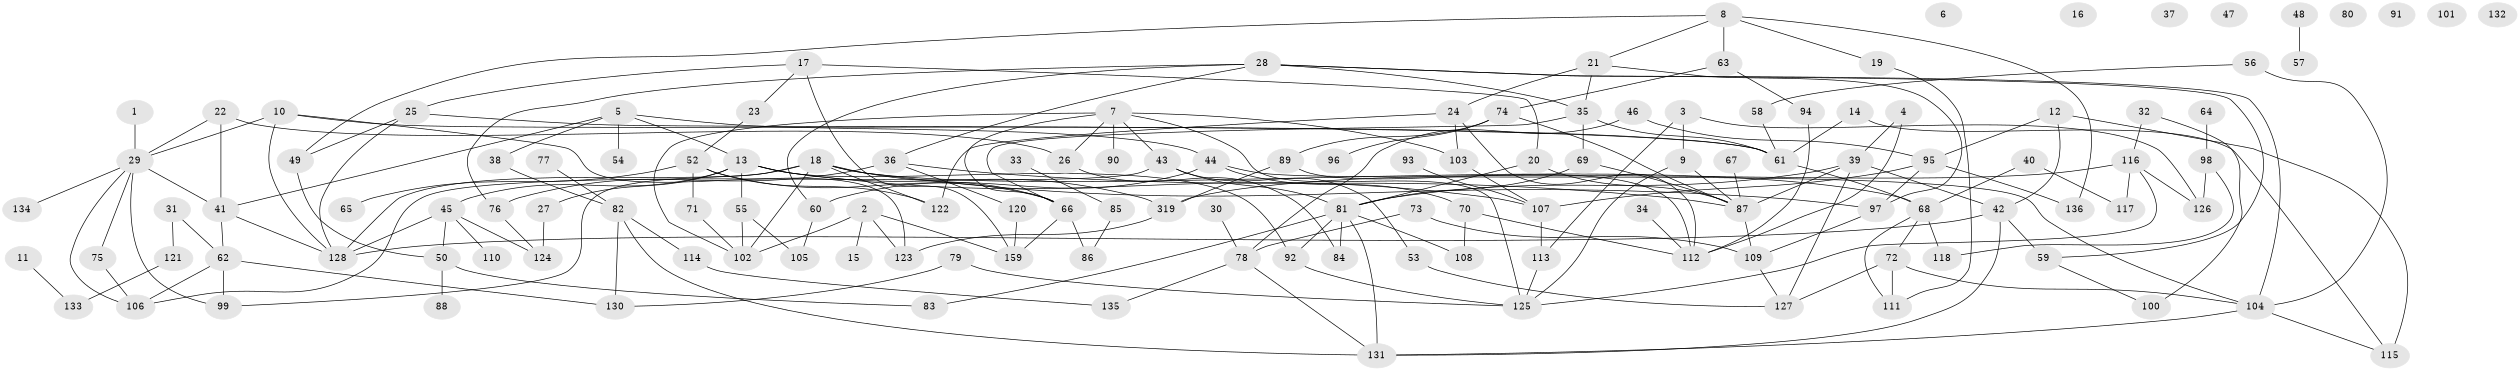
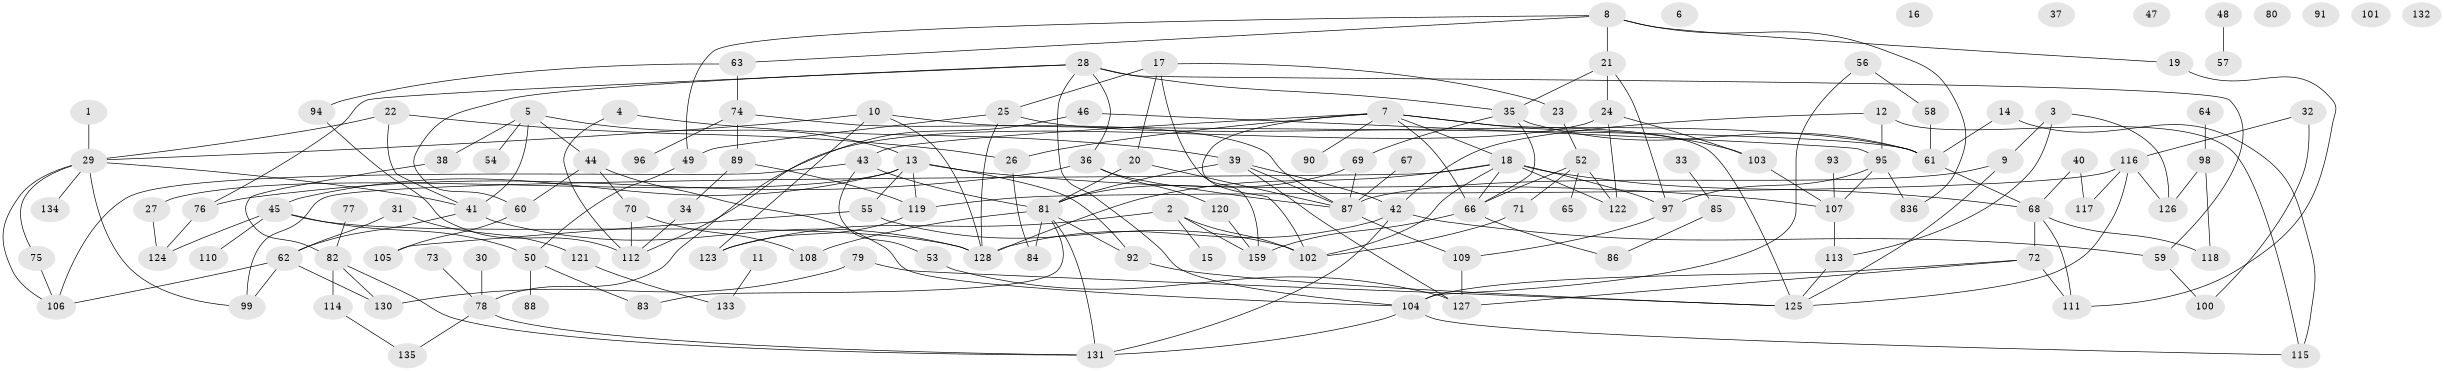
edge "7" -- "18": added
edge "89" -- "112": now "89" -- "34"
node "319": label "319" -> "119"
node "136": label "136" -> "836"
edge "73" -- "109": removed
